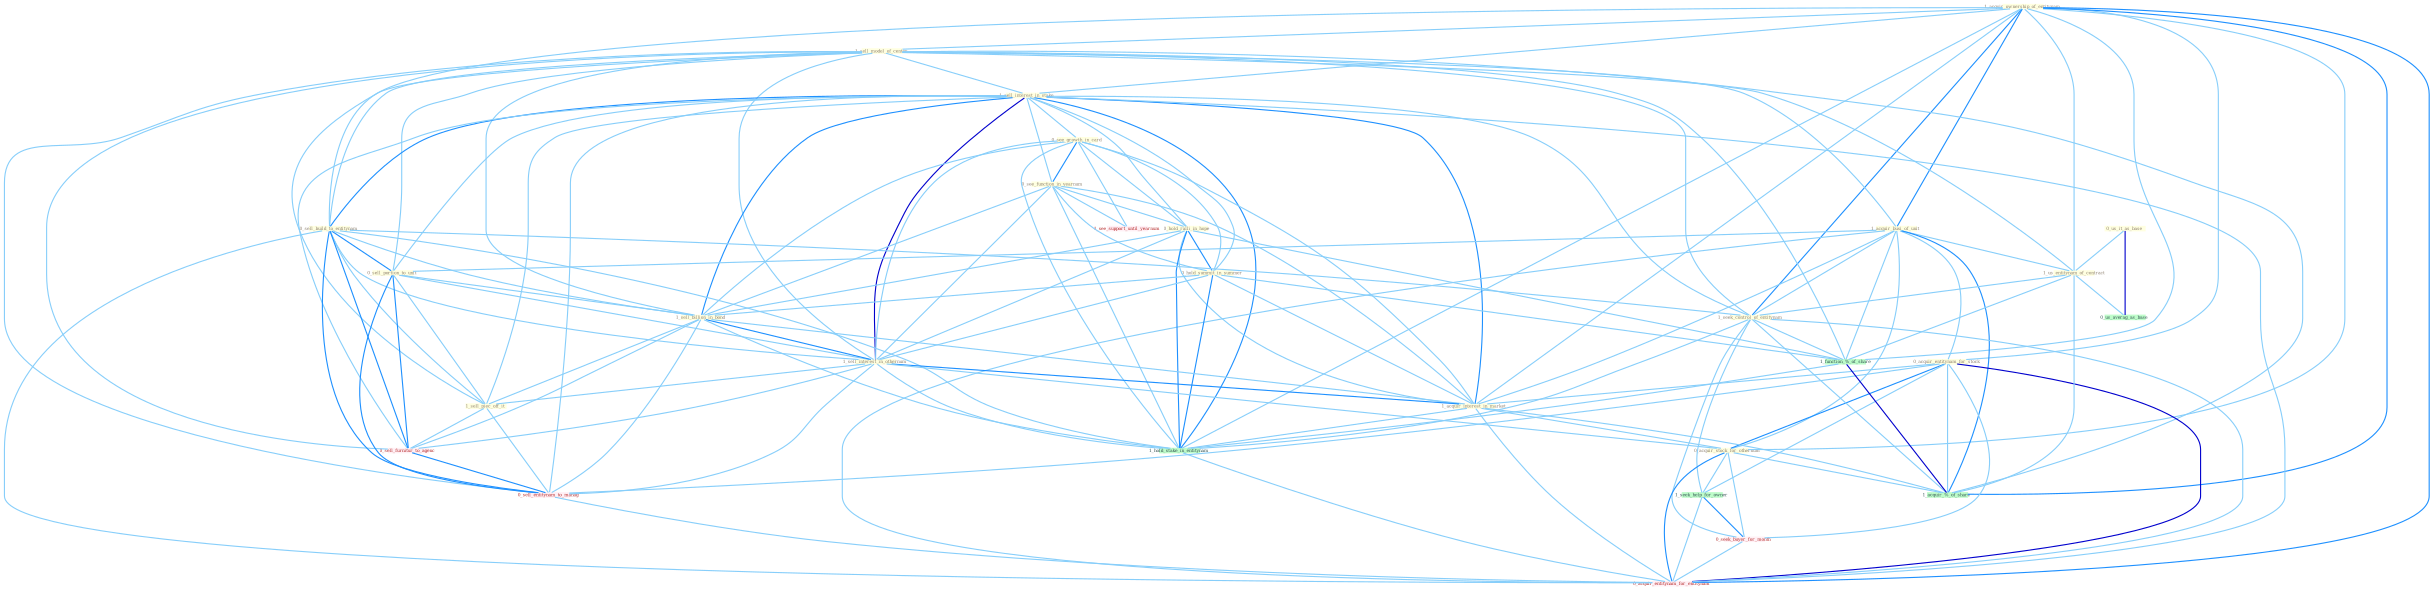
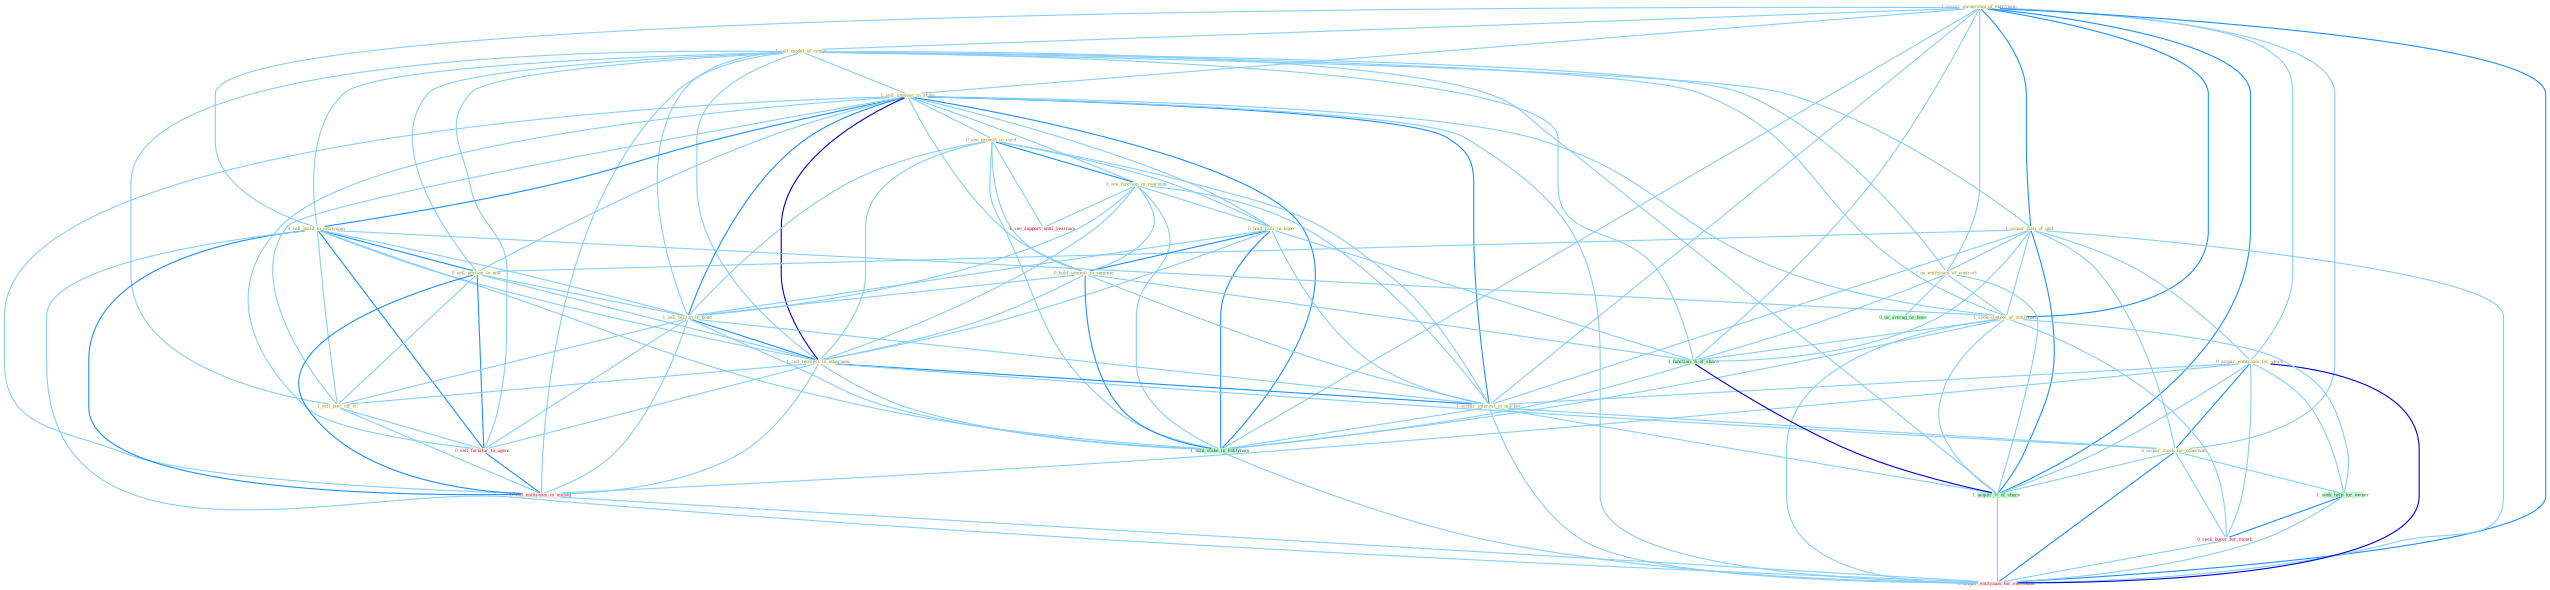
node "0_us_it_as_base": removed
edge "1_acquir_%_of_share" -- "0_acquir_entitynam_for_entitynam": added
